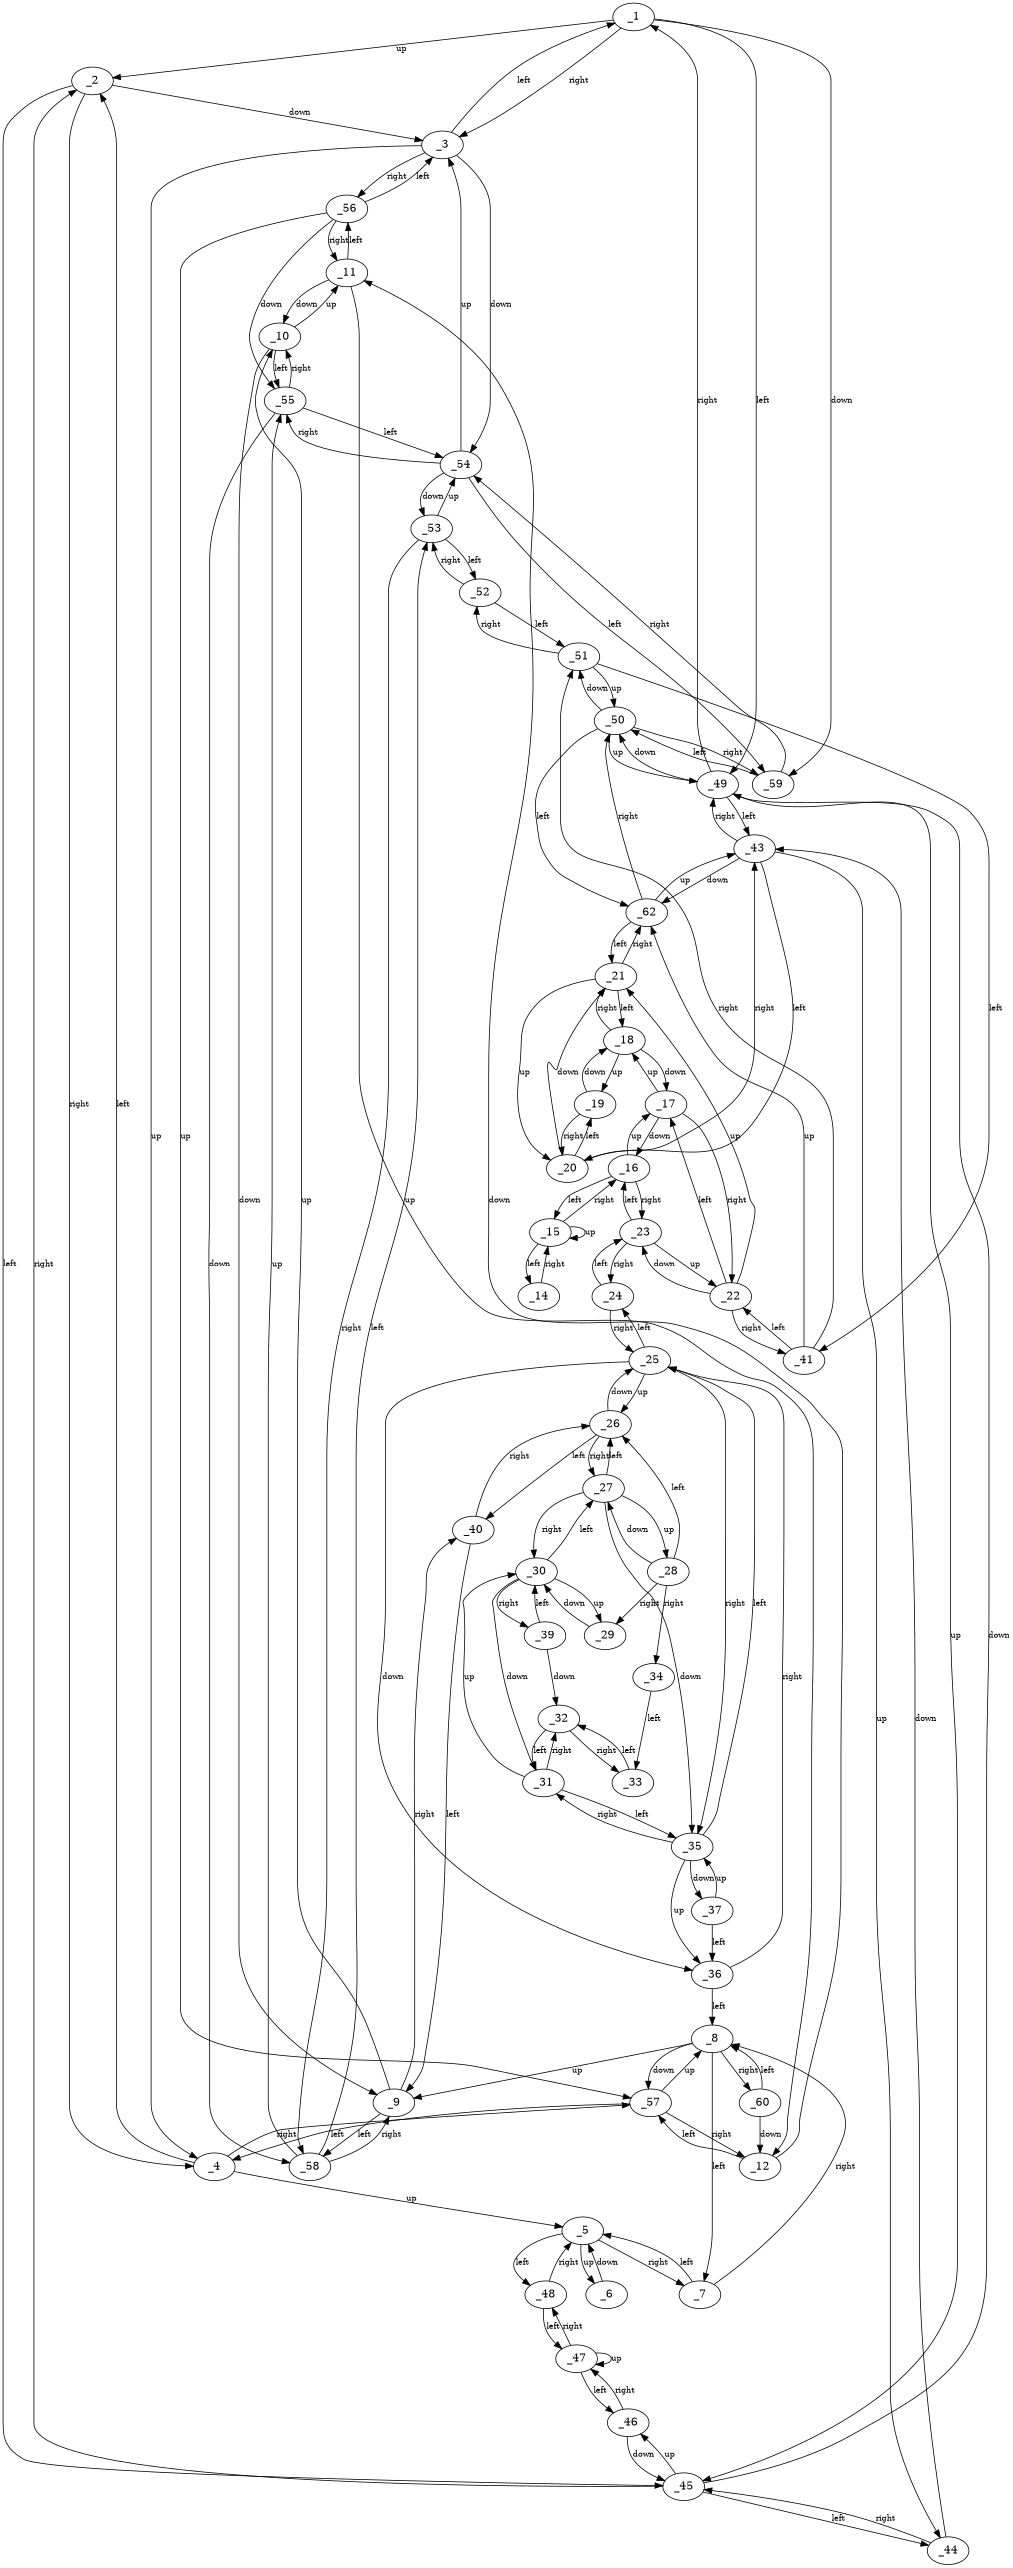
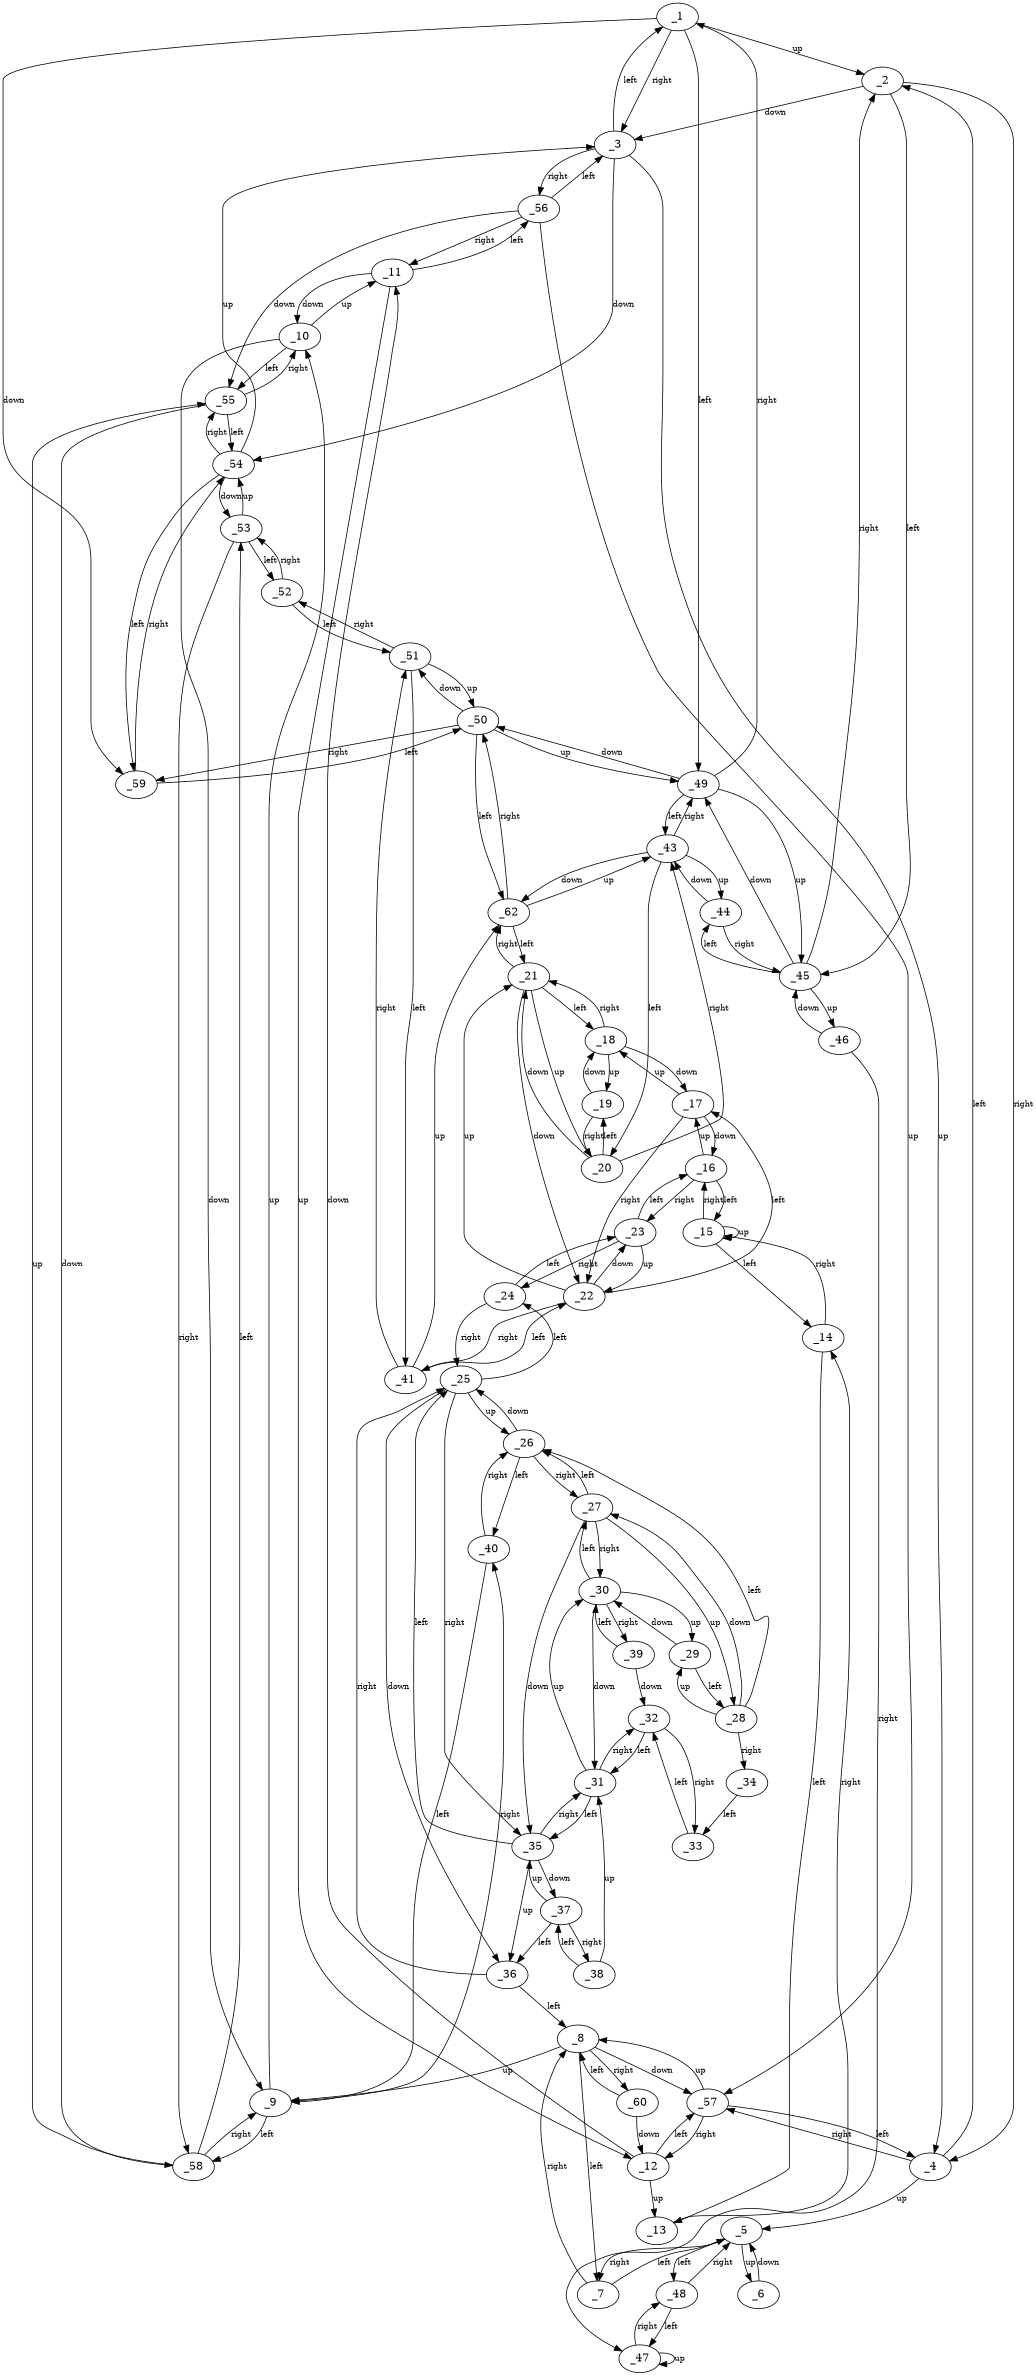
edge "_21" -> "_22": added, label "down"
edge "_28" -> "_29": label "right" -> "up"
edge "_29" -> "_28": added, label "left"
node "_38": added
node "_13": added
edge "_47" -> "_46": removed, label "left"
